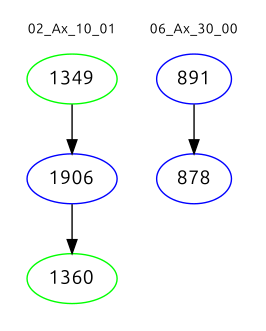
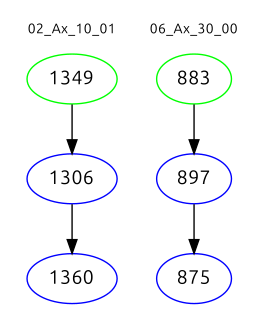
node "883": added
node "891": label "891" -> "897"
node "1906": label "1906" -> "1306"
node "878": label "878" -> "875"
node "1360": color green -> blue
